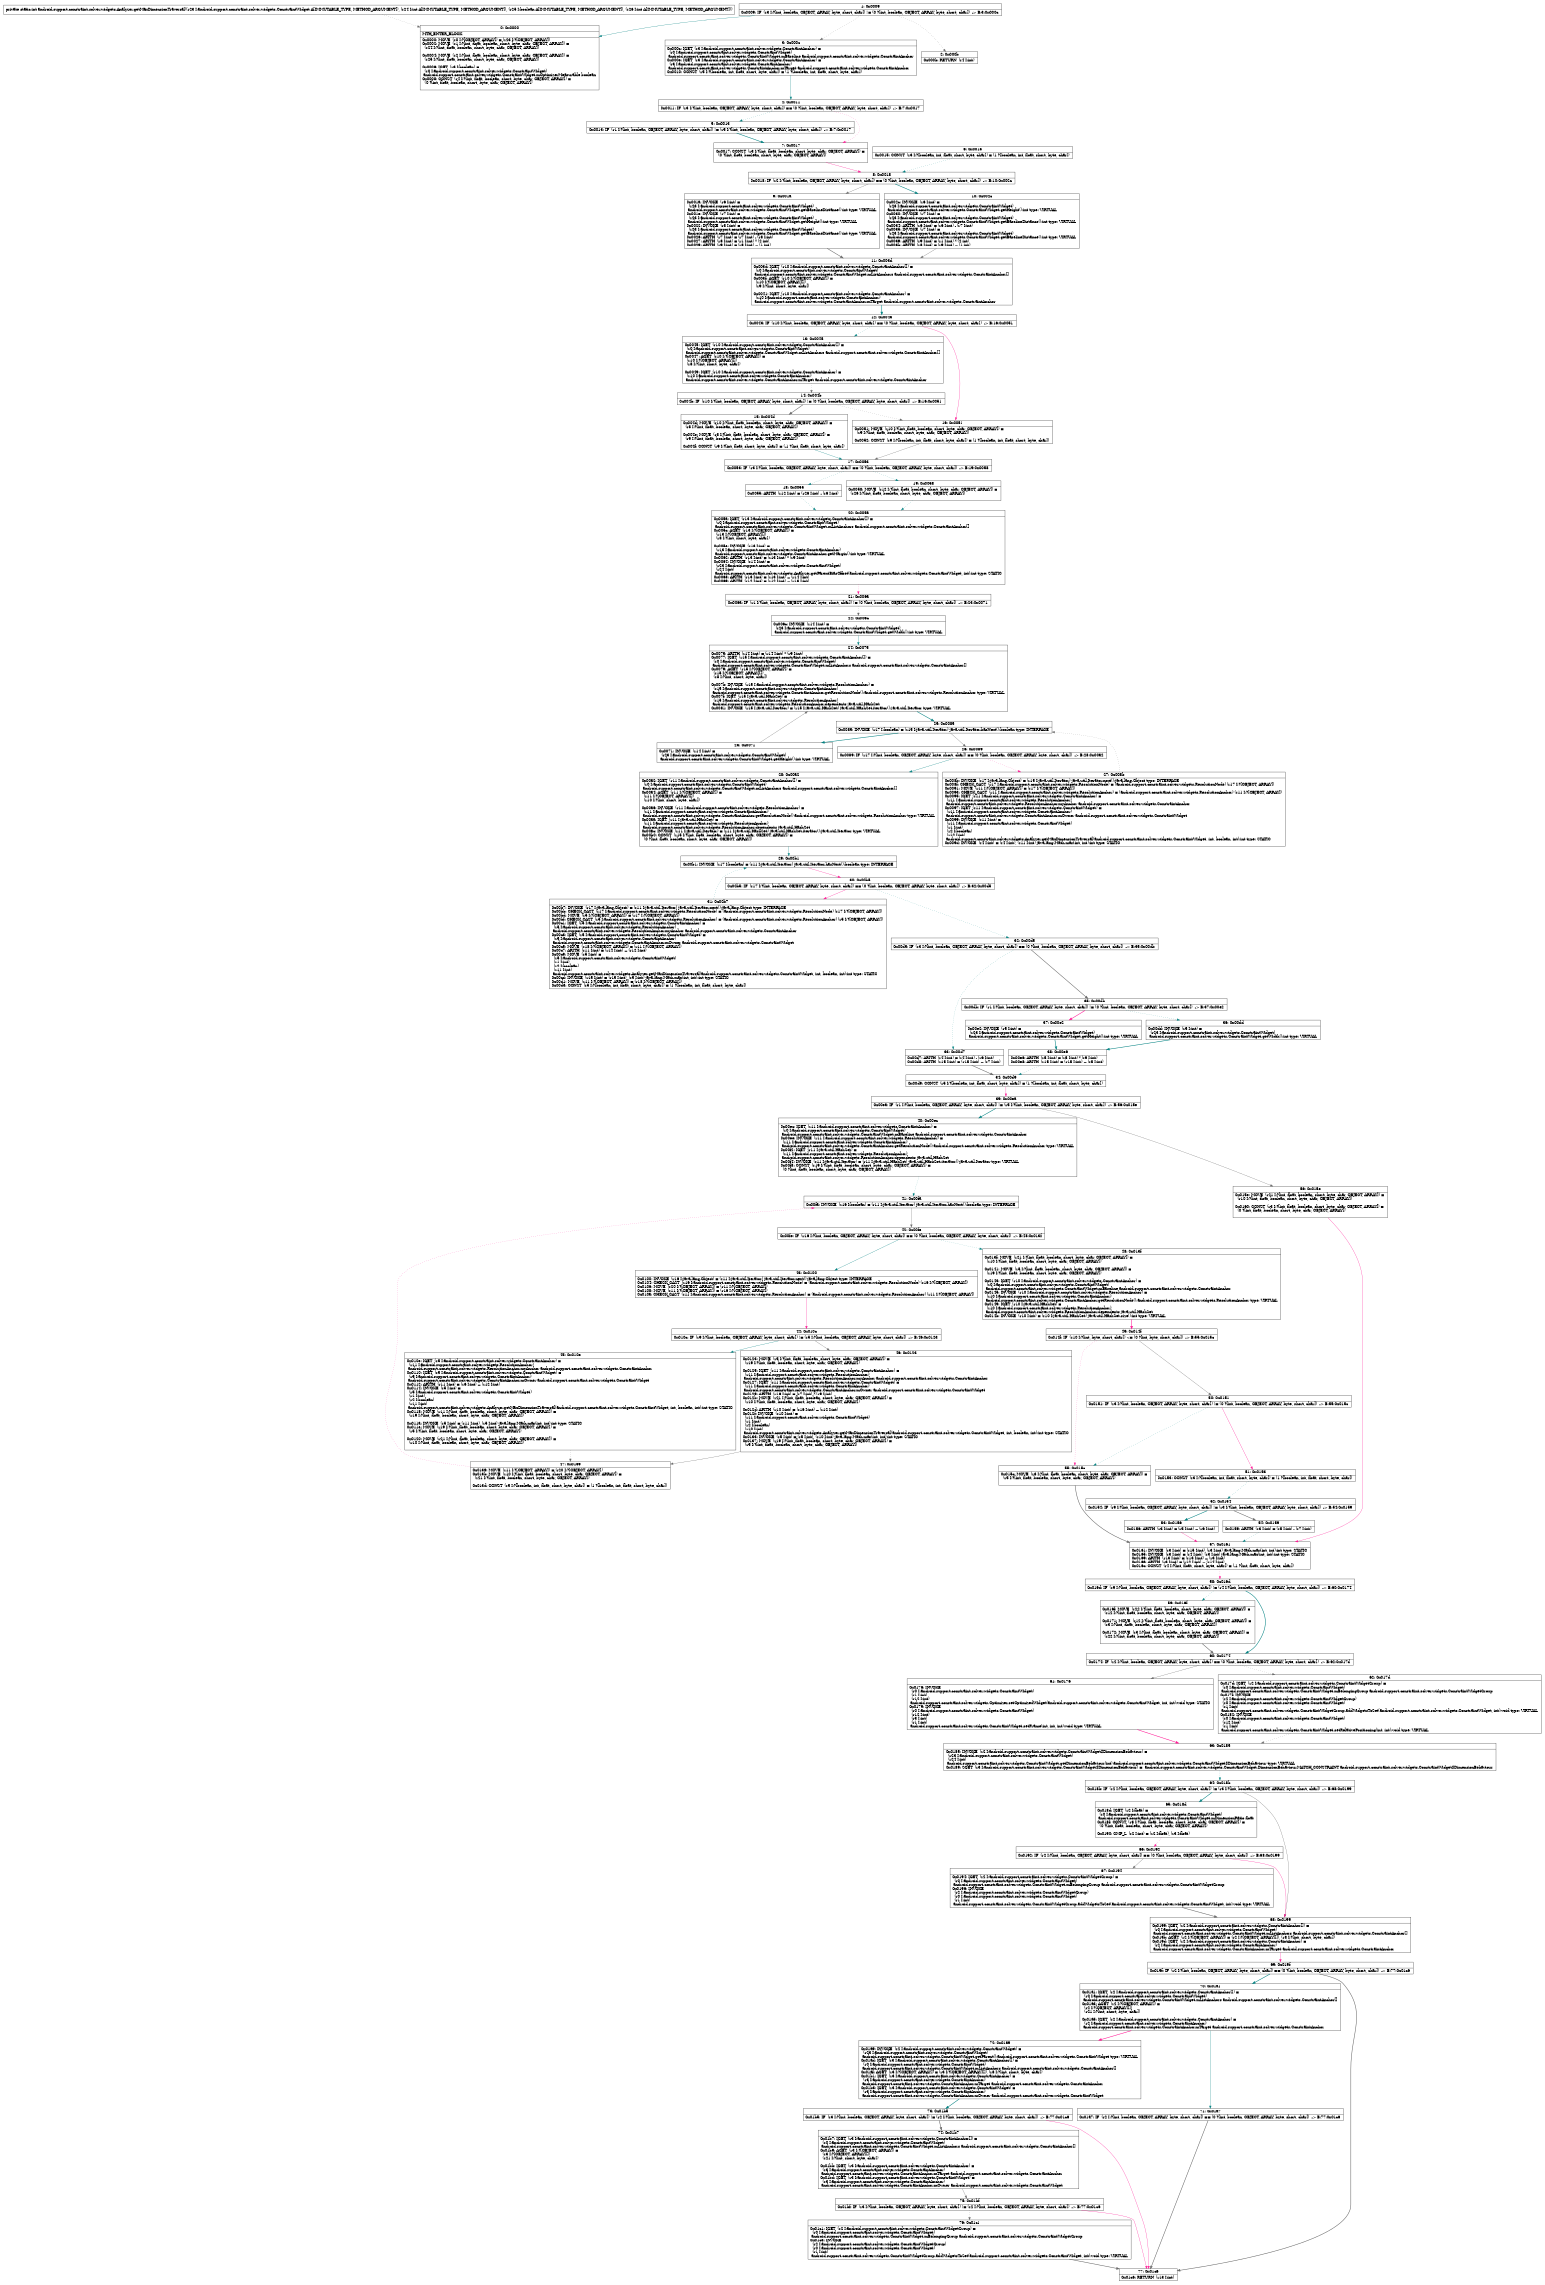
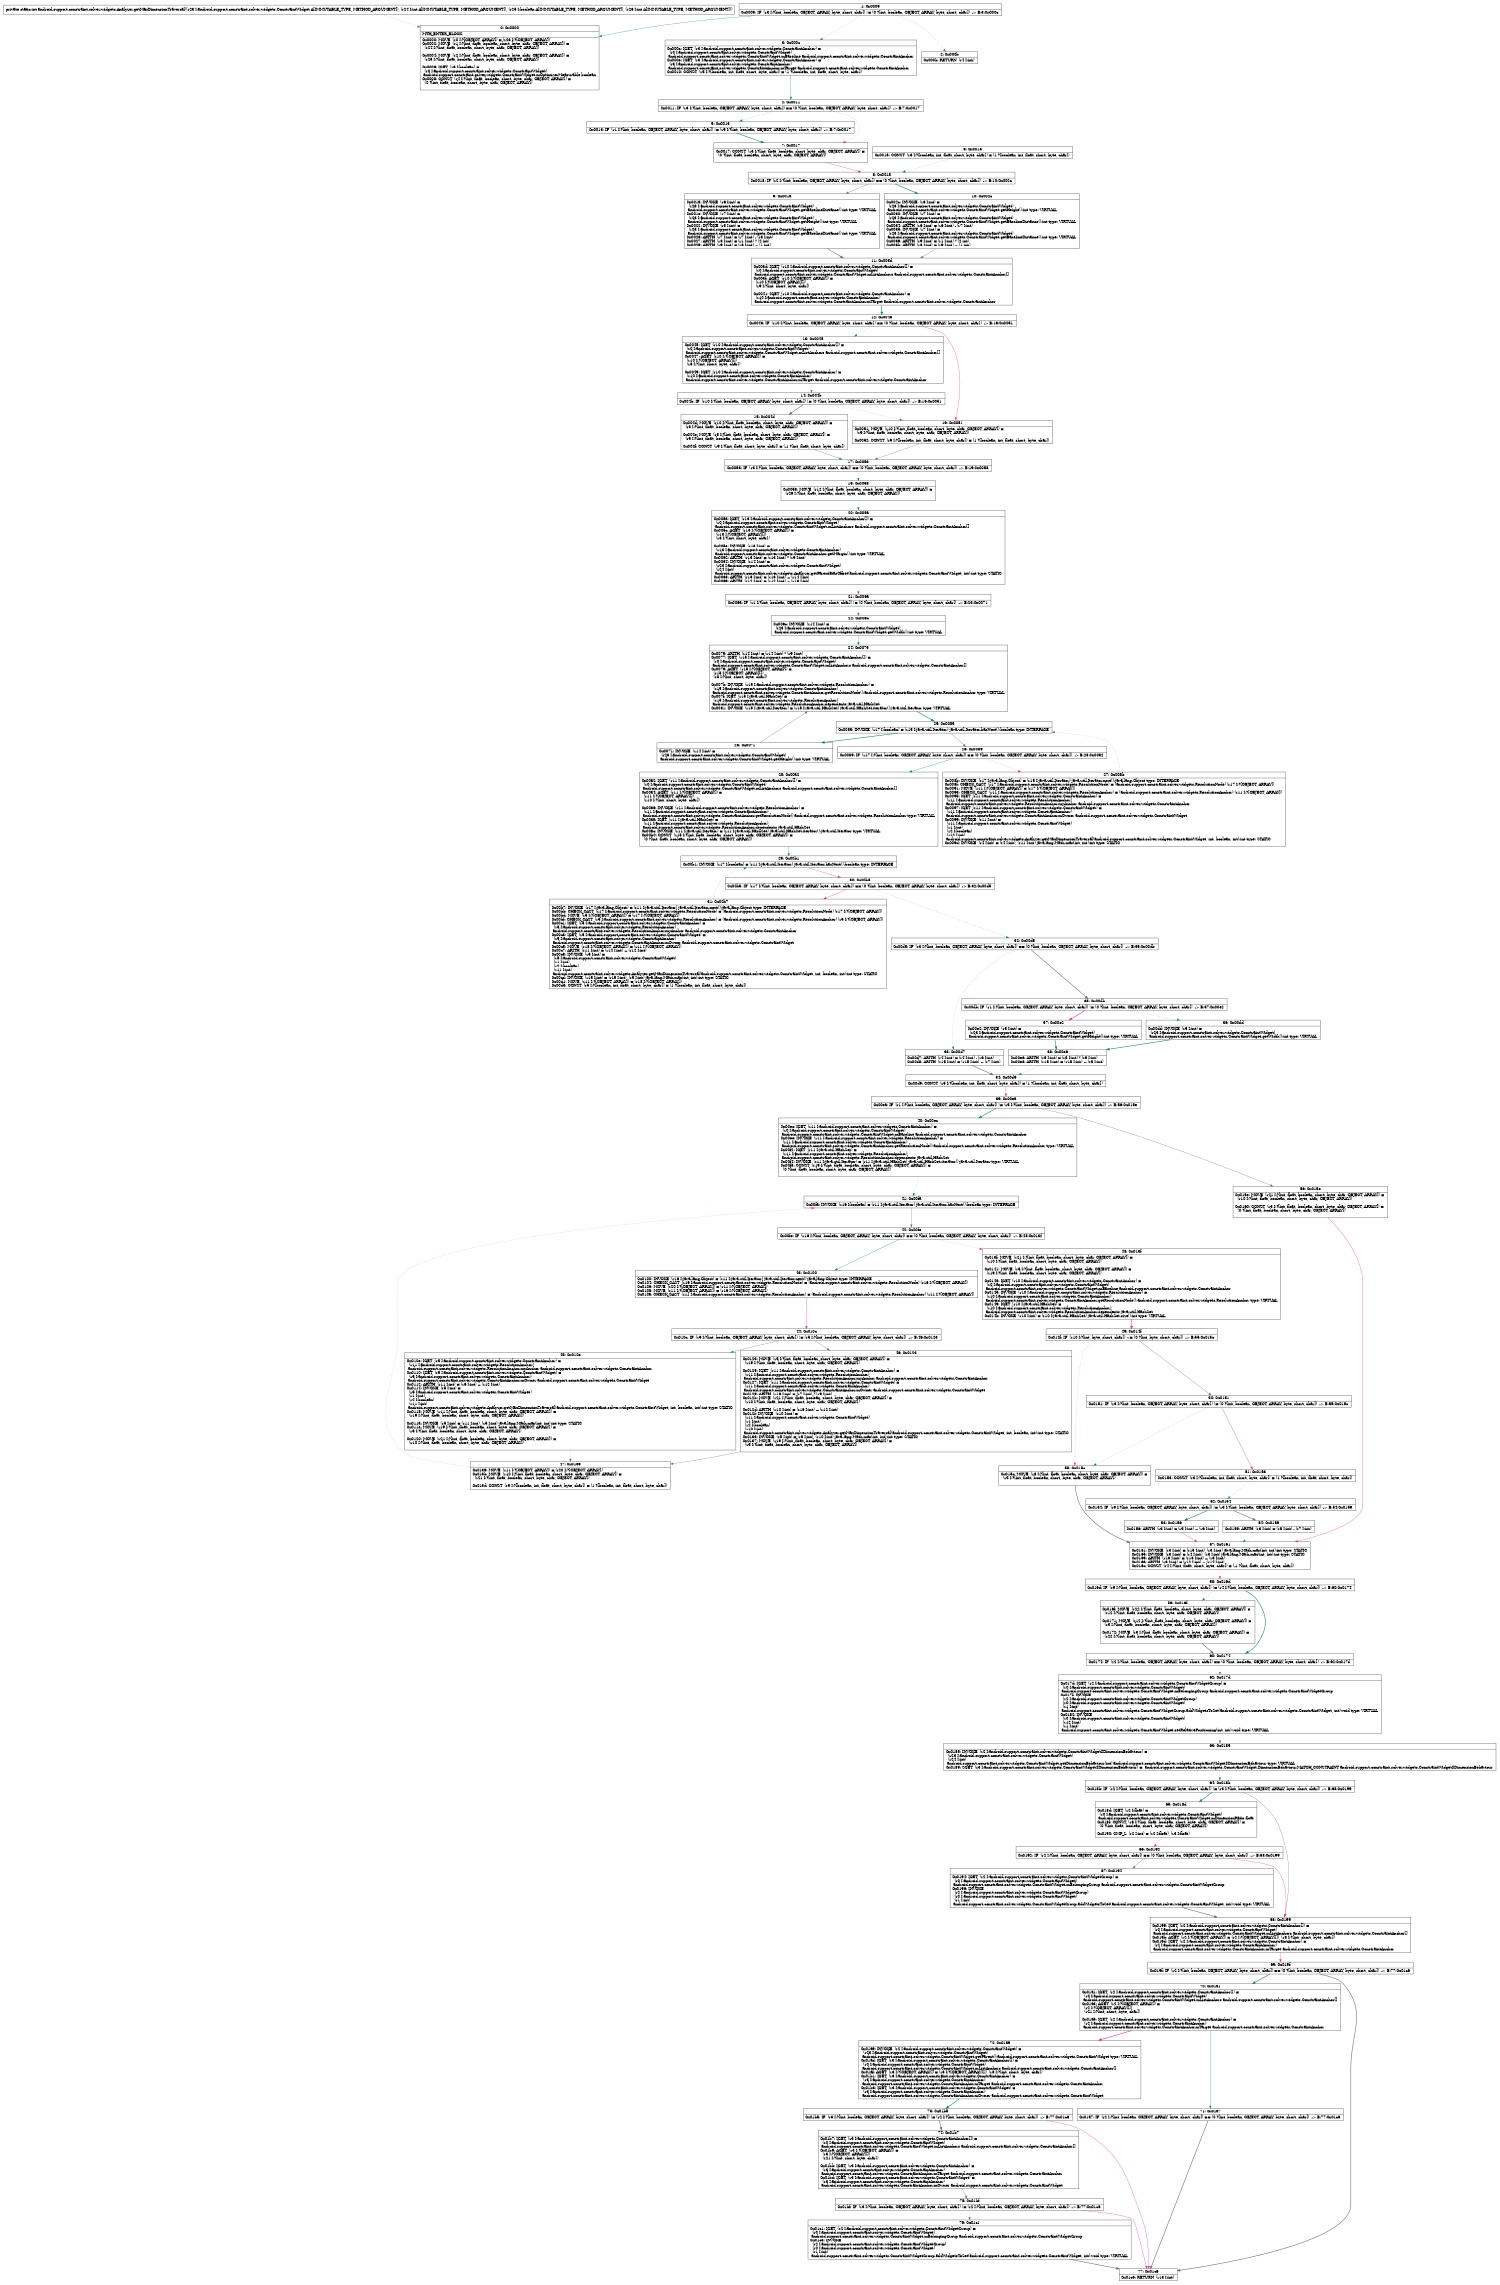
node "18: 0x0055": removed
node "31: 0x00b7": text "0x00c9: MOVE  (r5 I:int) =" -> "0x00c9: INVOKE  (r5 I:int) ="
edge "42: 0x00fe" -> "48: 0x013f": color teal -> deeppink
node "61: 0x0176": removed
